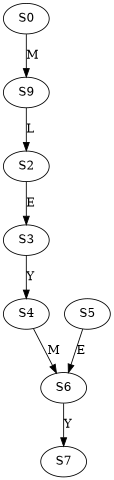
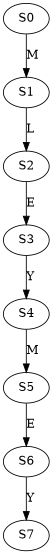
node "S9": label "S9" -> "S1"
edge "S4" -> "S6": now "S4" -> "S5"
